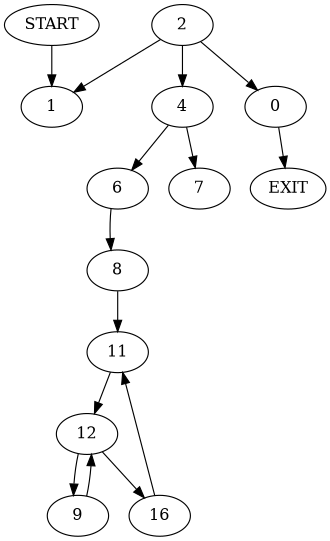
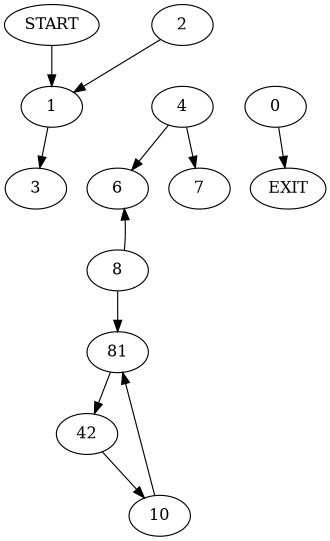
edge "2" -> "4": removed
edge "2" -> "0": removed
node "3": added
edge "6" -> "8": reversed
node "11": label "11" -> "81"
node "12": label "12" -> "42"
node "9": removed
node "16": label "16" -> "10"
